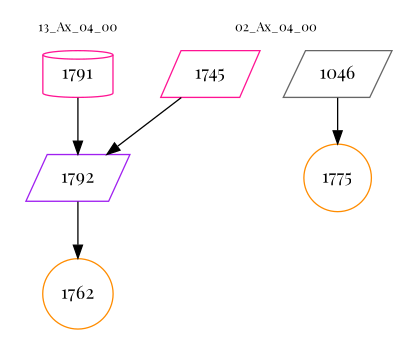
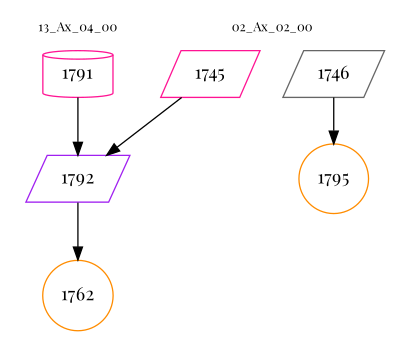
cluster "02_Ax_04_00": label "02_Ax_04_00" -> "02_Ax_02_00"
node "1046": label "1046" -> "1746"
node "1775": label "1775" -> "1795"
